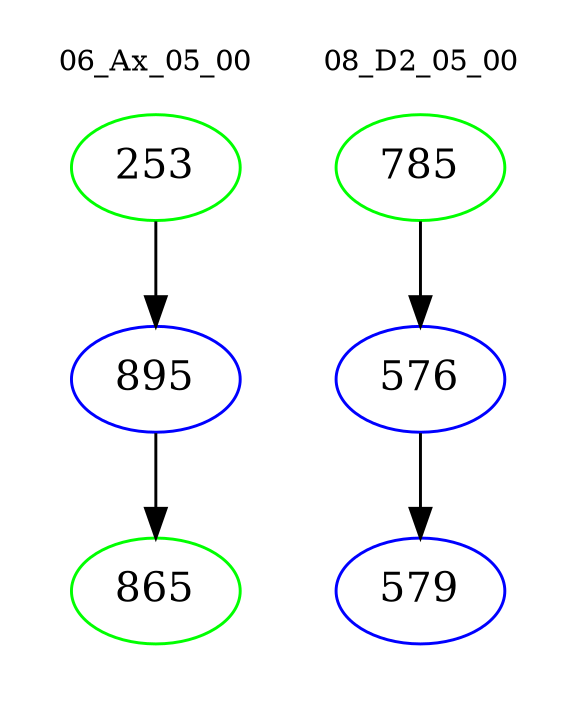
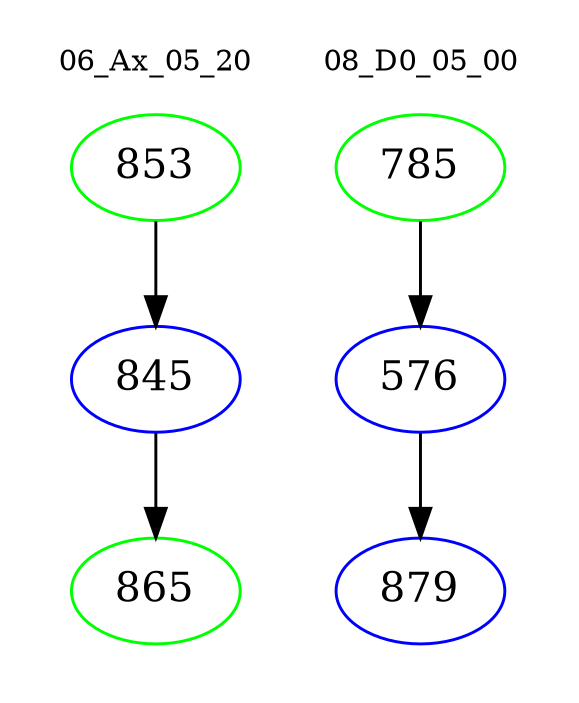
cluster "06_Ax_05_00": label "06_Ax_05_00" -> "06_Ax_05_20"
cluster "08_D2_05_00": label "08_D2_05_00" -> "08_D0_05_00"
node "253": label "253" -> "853"
node "895": label "895" -> "845"
node "579": label "579" -> "879"
